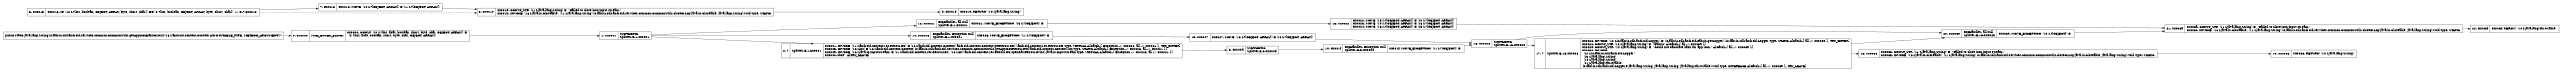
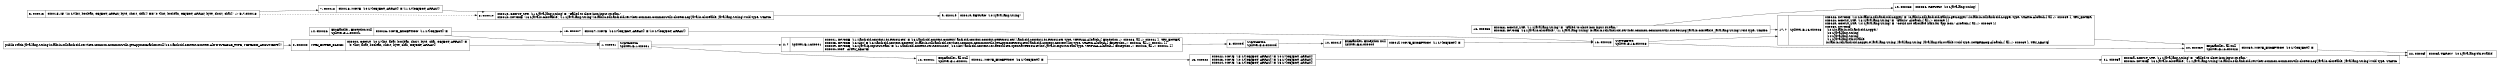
edge "20: 0x0039" -> "21: 0x003a": now "20: 0x0039" -> "22: 0x003f"
edge "1: 0x0001" -> "14: 0x0026": reversed
edge "17: ?" -> "18: 0x0033": reversed
